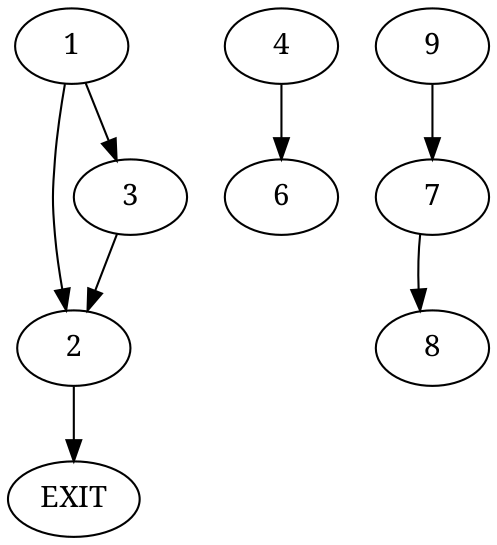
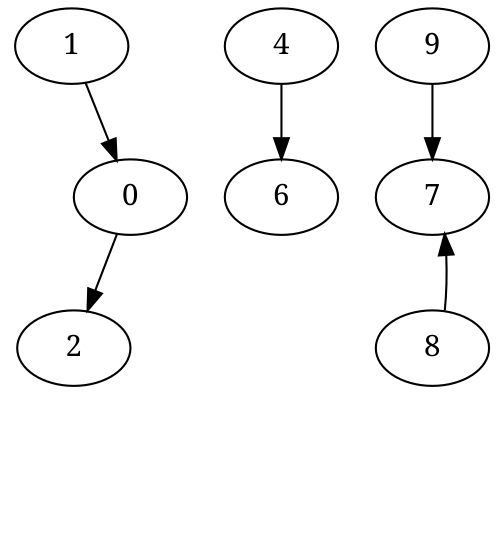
edge "1" -> "2": removed
node "3": label "3" -> "0"
edge "7" -> "8": reversed
node "EXIT": removed
